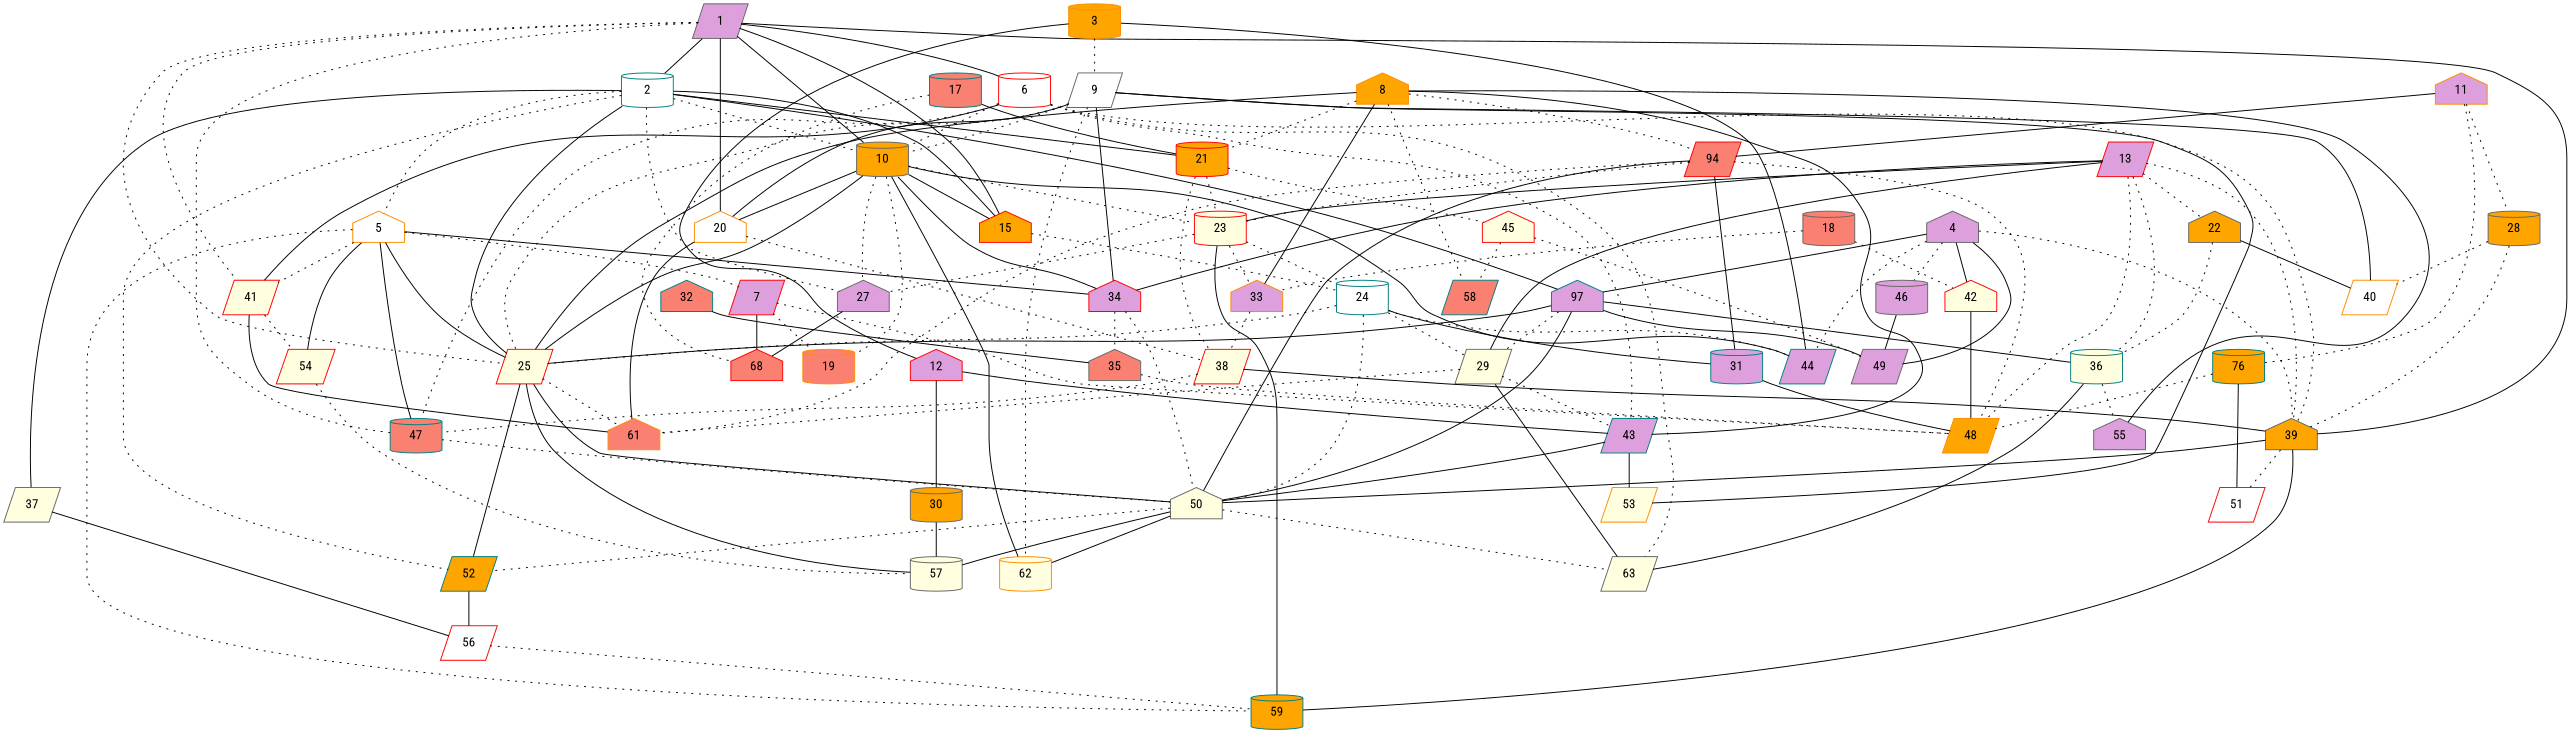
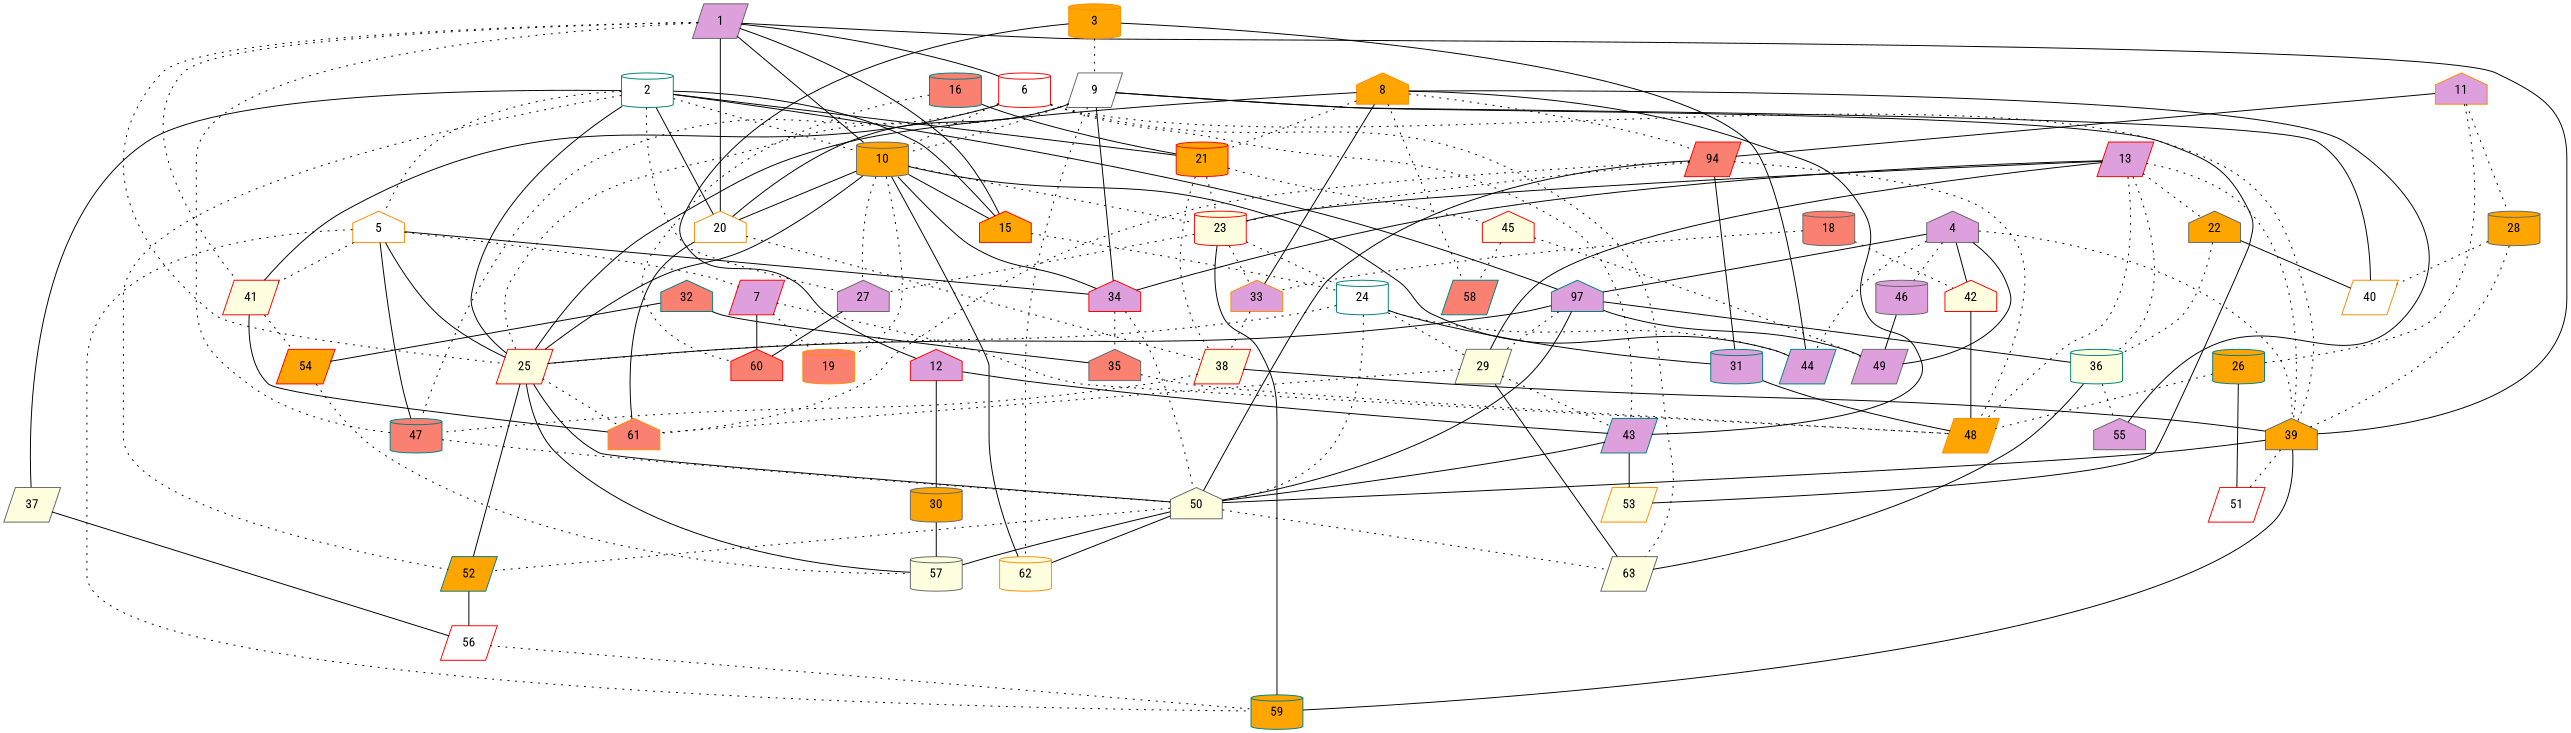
edge "1" -- "2": now "20" -- "2"
node "17": label "17" -> "16"
edge "5" -- "54": now "32" -- "54"
node "54": fillcolor lightyellow -> orange
node "68": label "68" -> "60"
node "76": label "76" -> "26"
